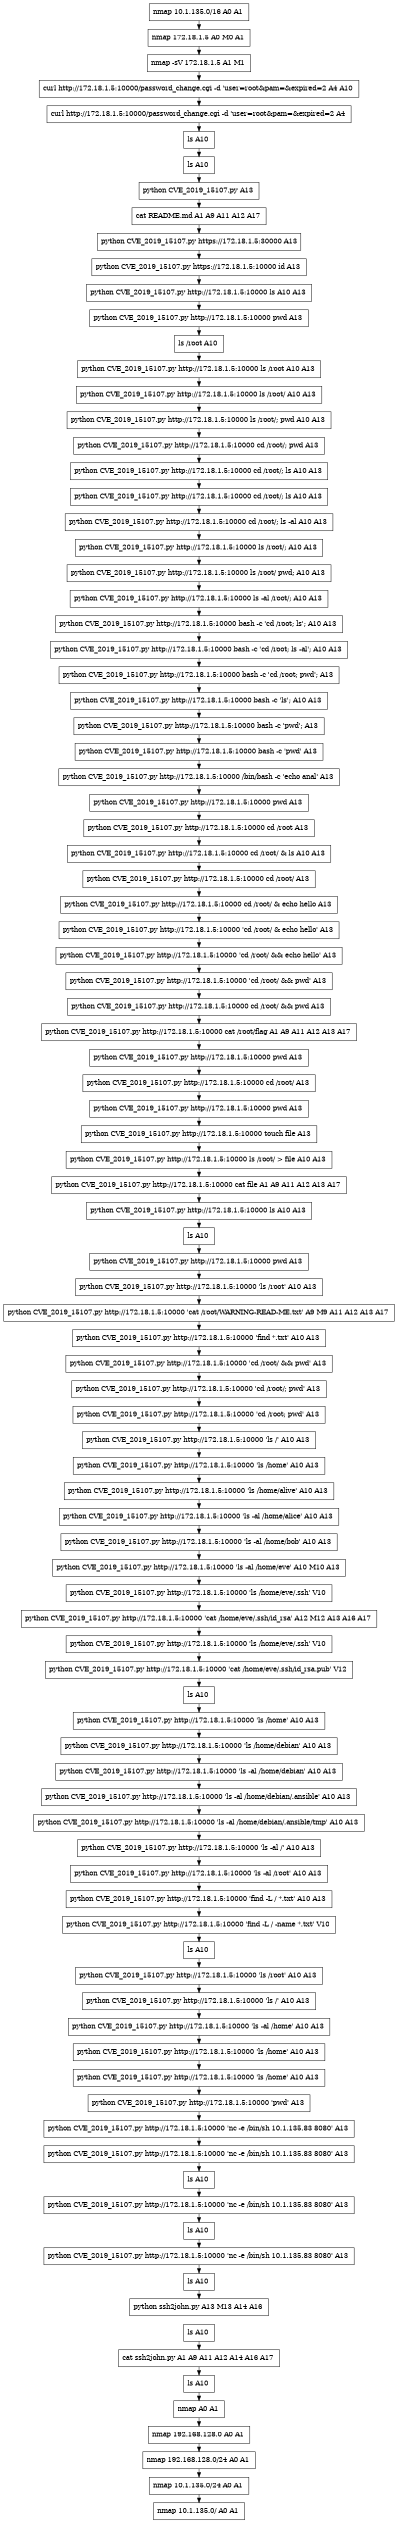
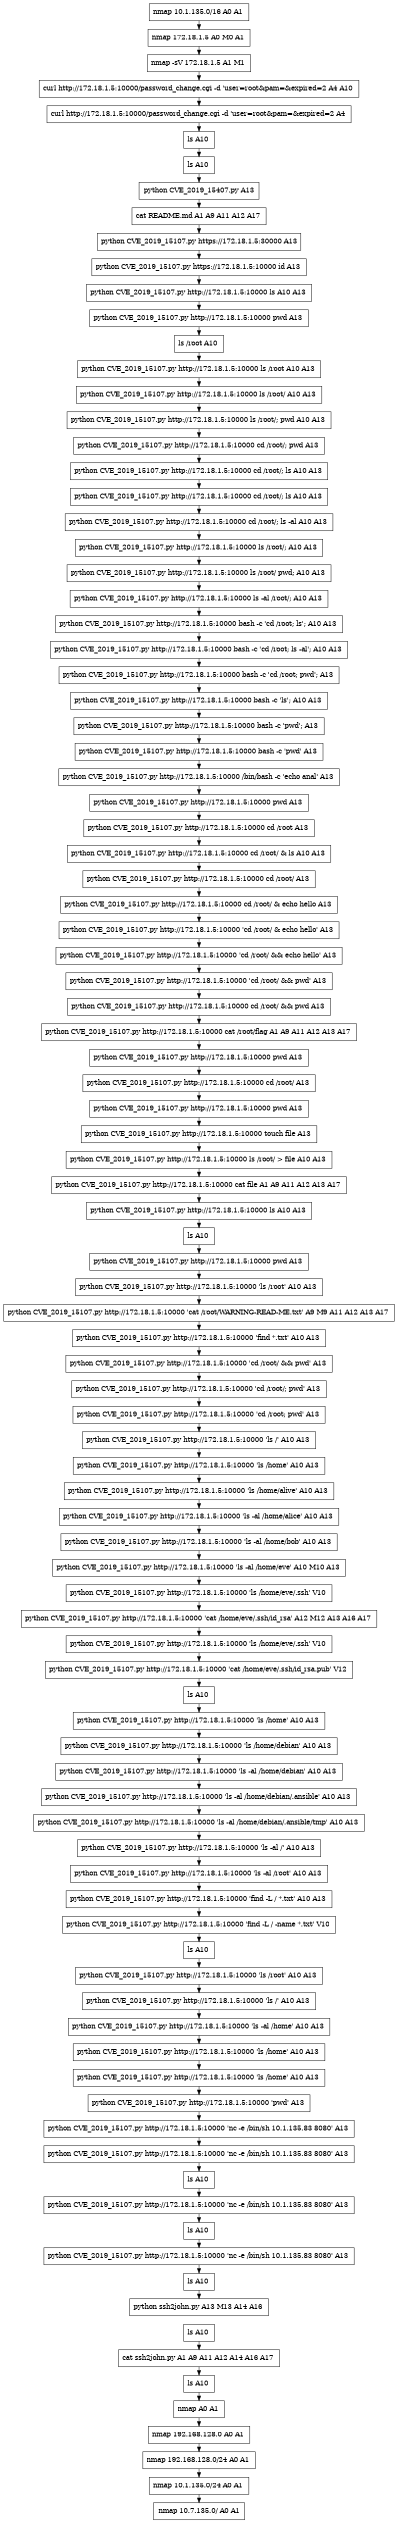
node "python CVE_2019_15107.py A13": label "python CVE_2019_15107.py A13" -> "python CVE_2019_15407.py A13"
node "nmap 10.1.135.0/ A0 A1": label "nmap 10.1.135.0/ A0 A1" -> "nmap 10.7.135.0/ A0 A1"
